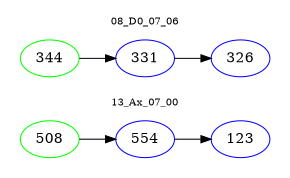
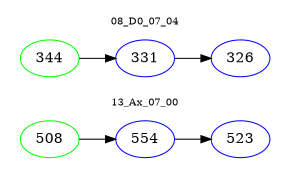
cluster "08_D0_07_06": label "08_D0_07_06" -> "08_D0_07_04"
node "123": label "123" -> "523"
